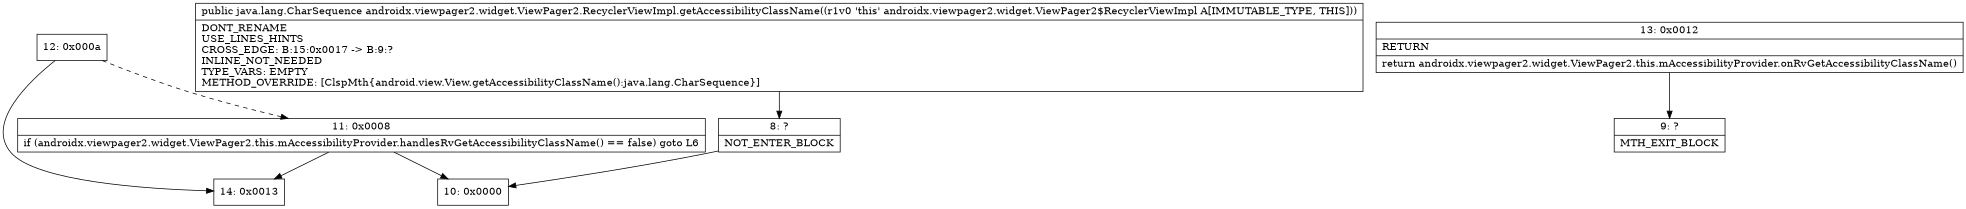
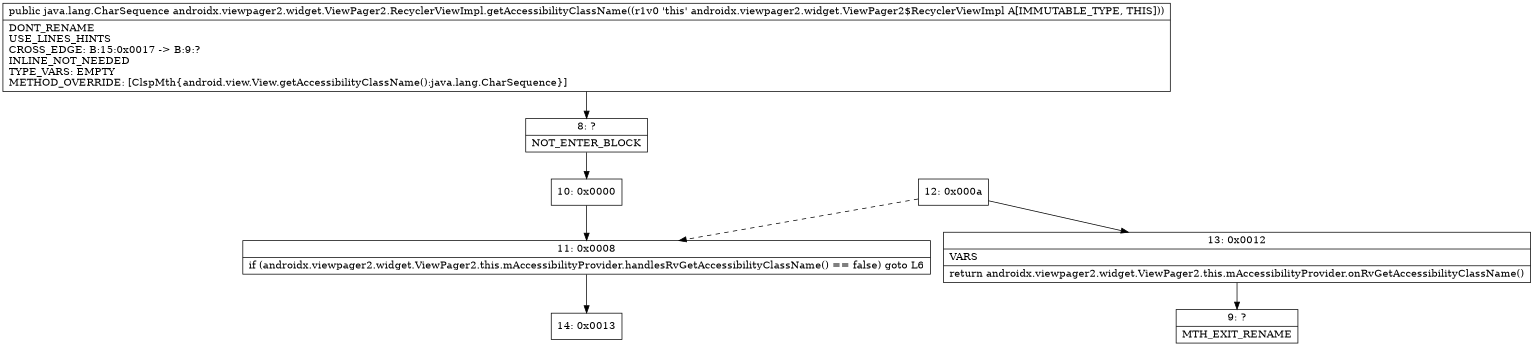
node "13: 0x0012": text "RETURN" -> "VARS"
node "9: ?": text "MTH_EXIT_BLOCK" -> "MTH_EXIT_RENAME"
edge "11: 0x0008" -> "10: 0x0000": reversed
edge "12: 0x000a" -> "14: 0x0013": now "12: 0x000a" -> "13: 0x0012"
